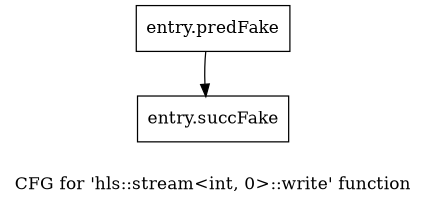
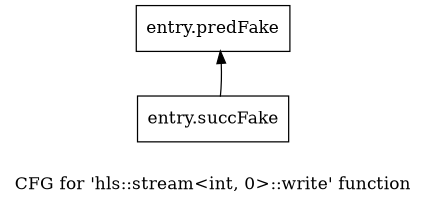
edge "entry.predFake" -> "entry.succFake": reversed
